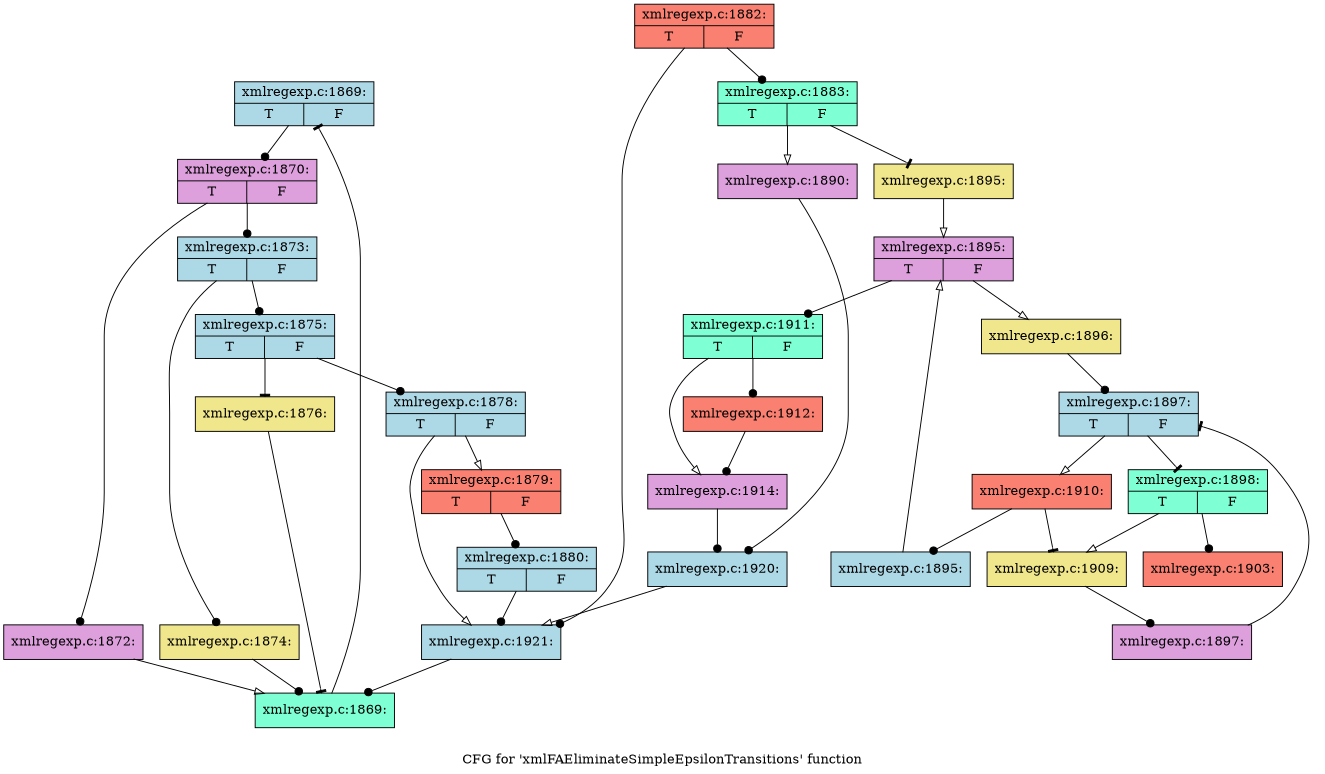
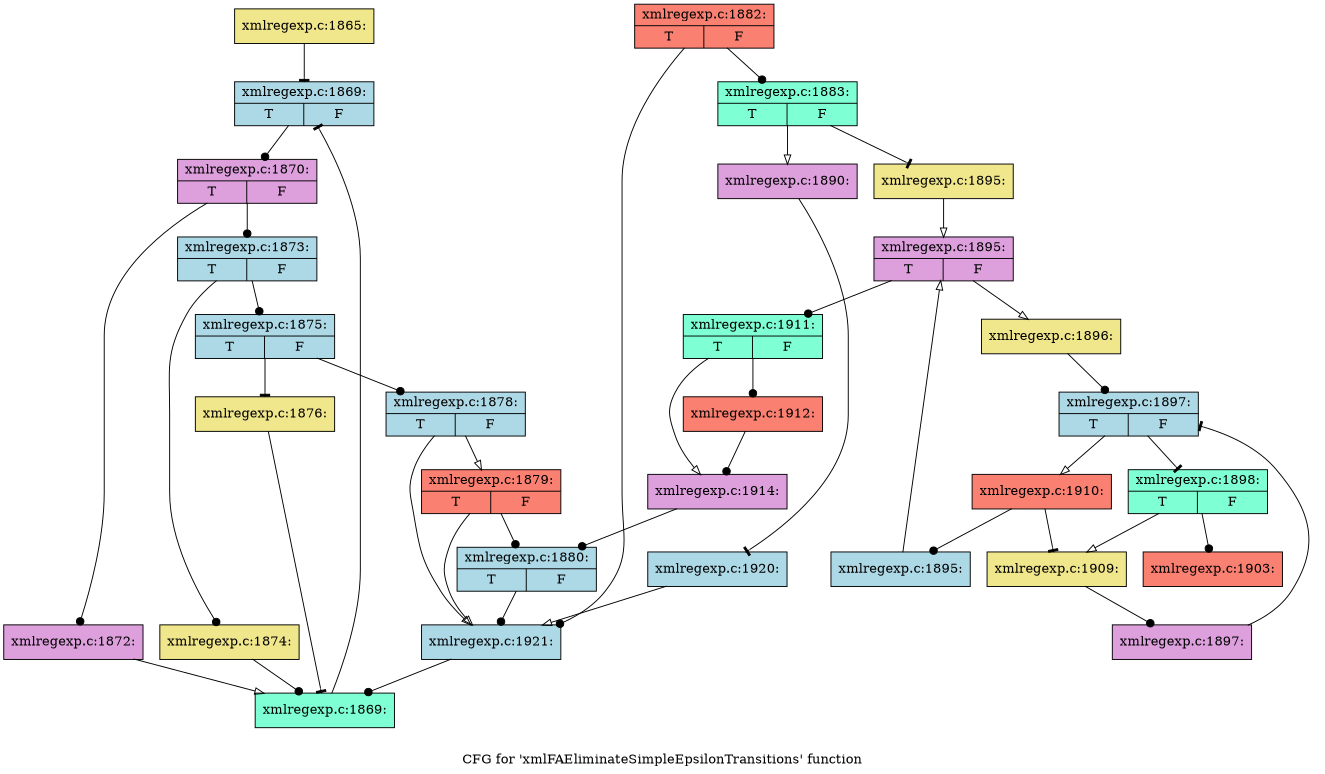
node "xmlregexp.c:1865:": added
edge "xmlregexp.c:1890:" -> "xmlregexp.c:1920:": arrowhead dot -> tee
edge "xmlregexp.c:1914:" -> "xmlregexp.c:1920:": now "xmlregexp.c:1914:" -> "xmlregexp.c:1880:"
edge "xmlregexp.c:1879:" -> "xmlregexp.c:1921:": added
